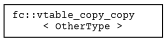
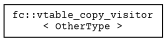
node "fc::vtable_copy_copy < OtherType >": label "fc::vtable_copy_copy < OtherType >" -> "fc::vtable_copy_visitor < OtherType >"
